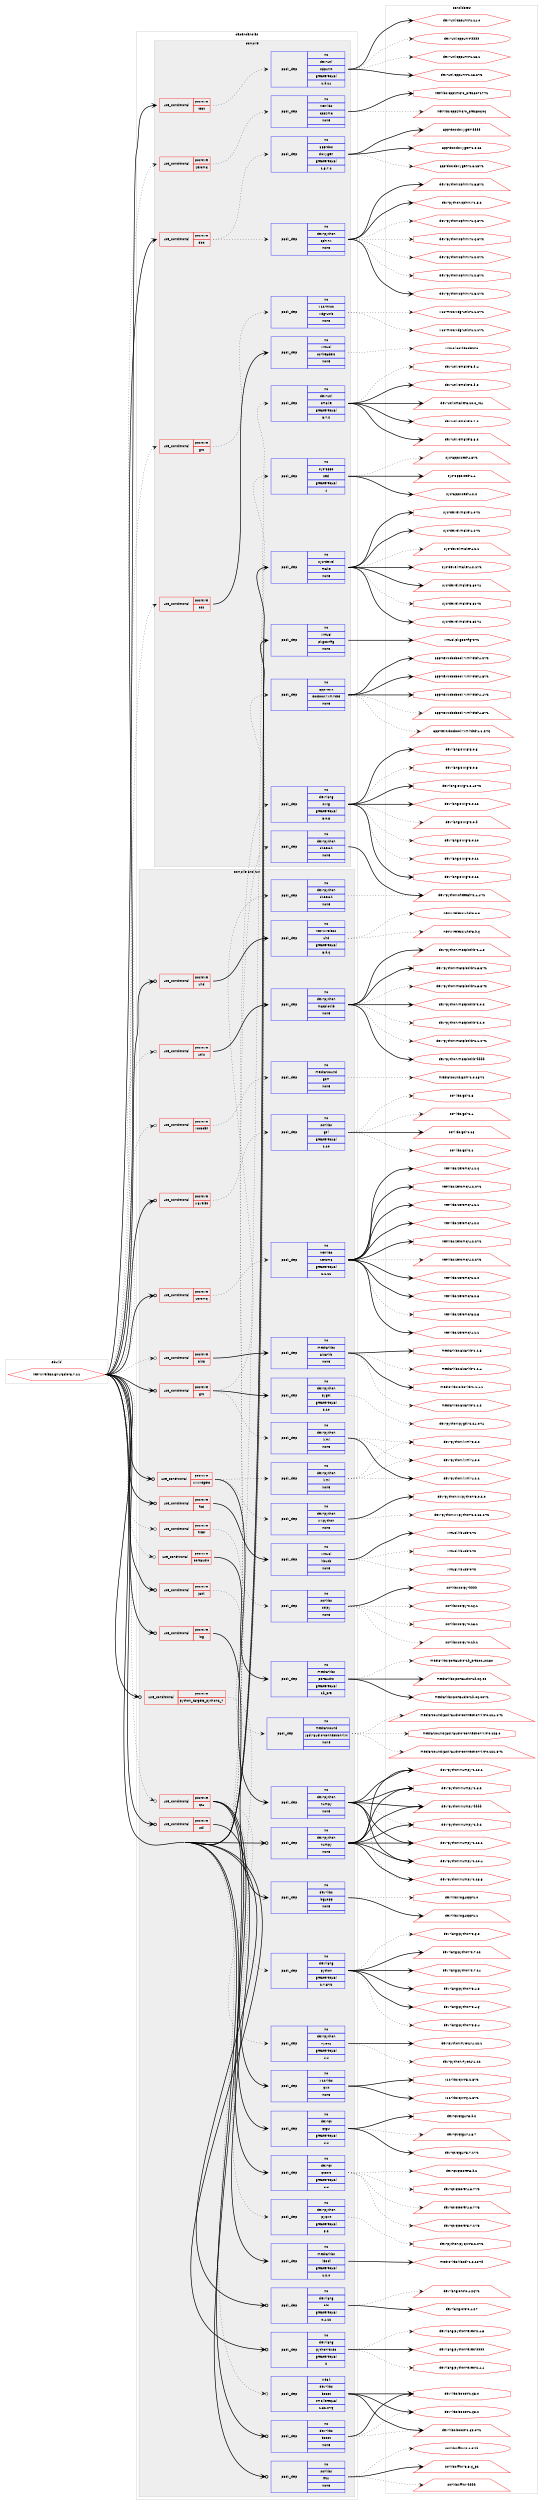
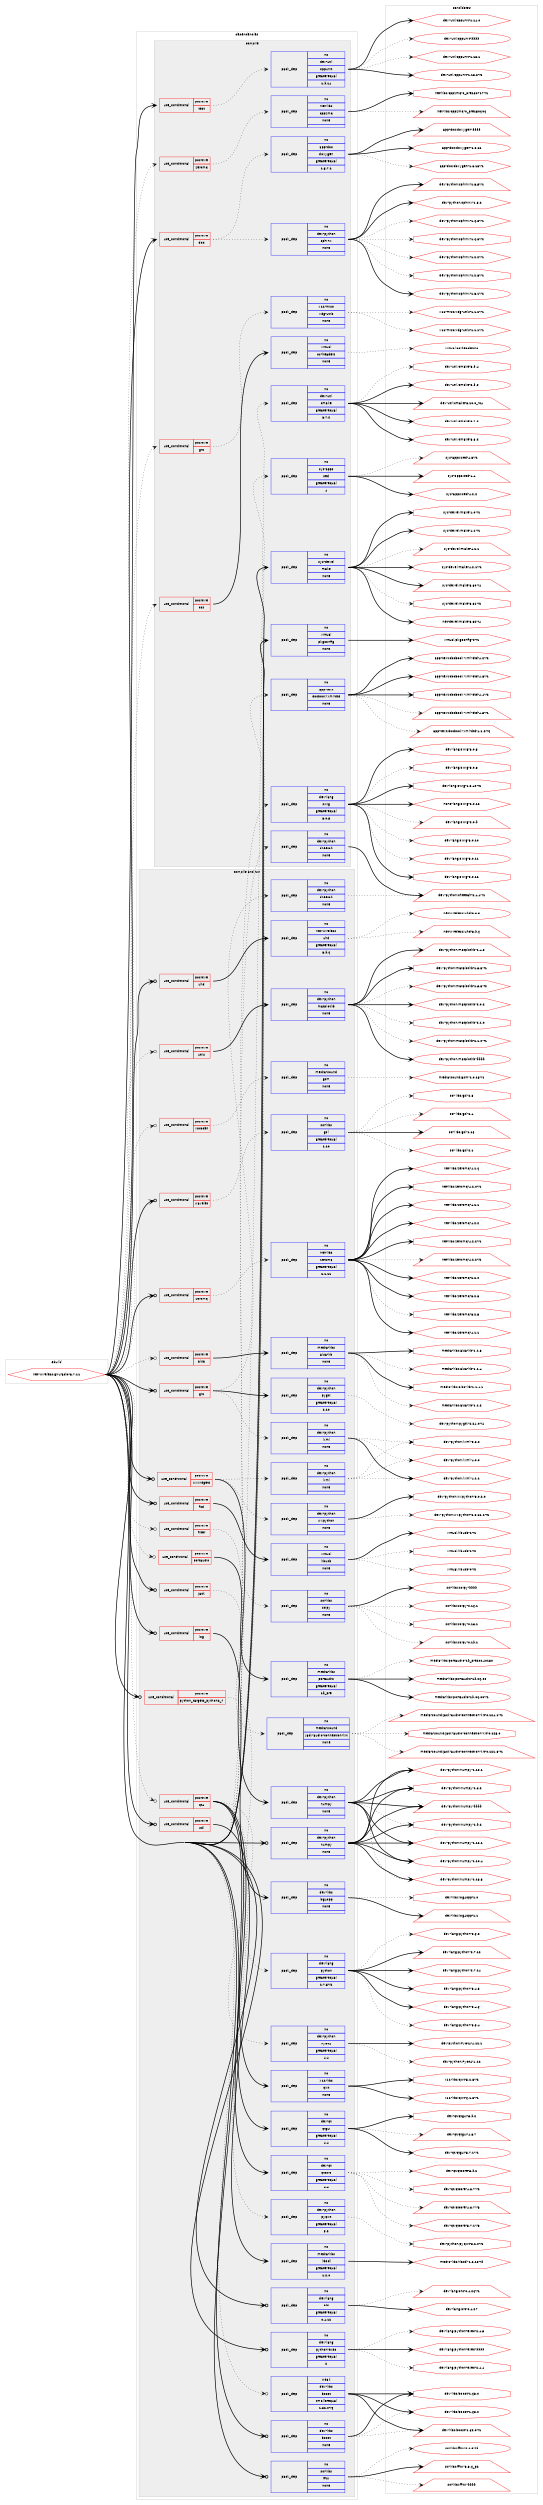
node "dev-util/cppunit-1.13.2-r2": shape hexagon -> ellipse
node "dev-util/cmake-3.8.2": shape trapezium -> ellipse
node "sys-devel/make-3.82-r4": label "sys-devel/make-3.82-r4" -> "net-devel/make-3.82-r4"
node "dev-lang/swig-2.0.12": label "dev-lang/swig-2.0.12" -> "none-lang/swig-2.0.12"
node "media-libs/portaudio-19.06.00": shape trapezium -> ellipse
